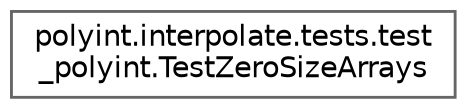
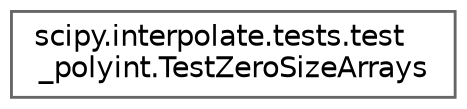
node "polyint.interpolate.tests.test _polyint.TestZeroSizeArrays": label "polyint.interpolate.tests.test _polyint.TestZeroSizeArrays" -> "scipy.interpolate.tests.test _polyint.TestZeroSizeArrays"
